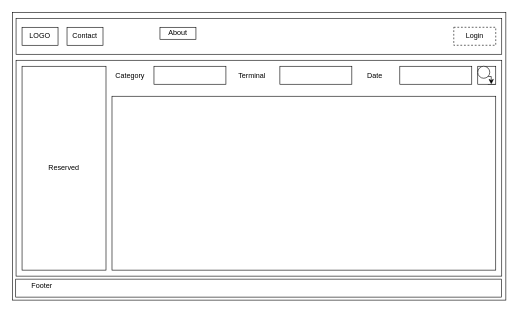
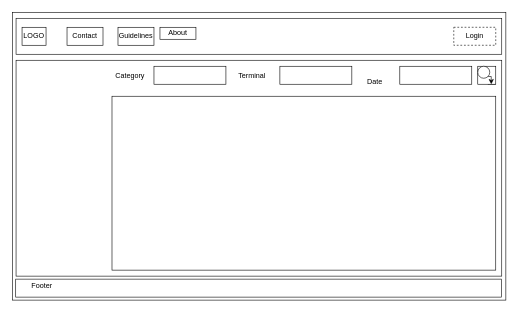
node "LOGO": size 36x18 -> 24x18
node "Guidelines": added
node "Date": moved (376, 75) -> (376, 81)
node "Reserved": removed
